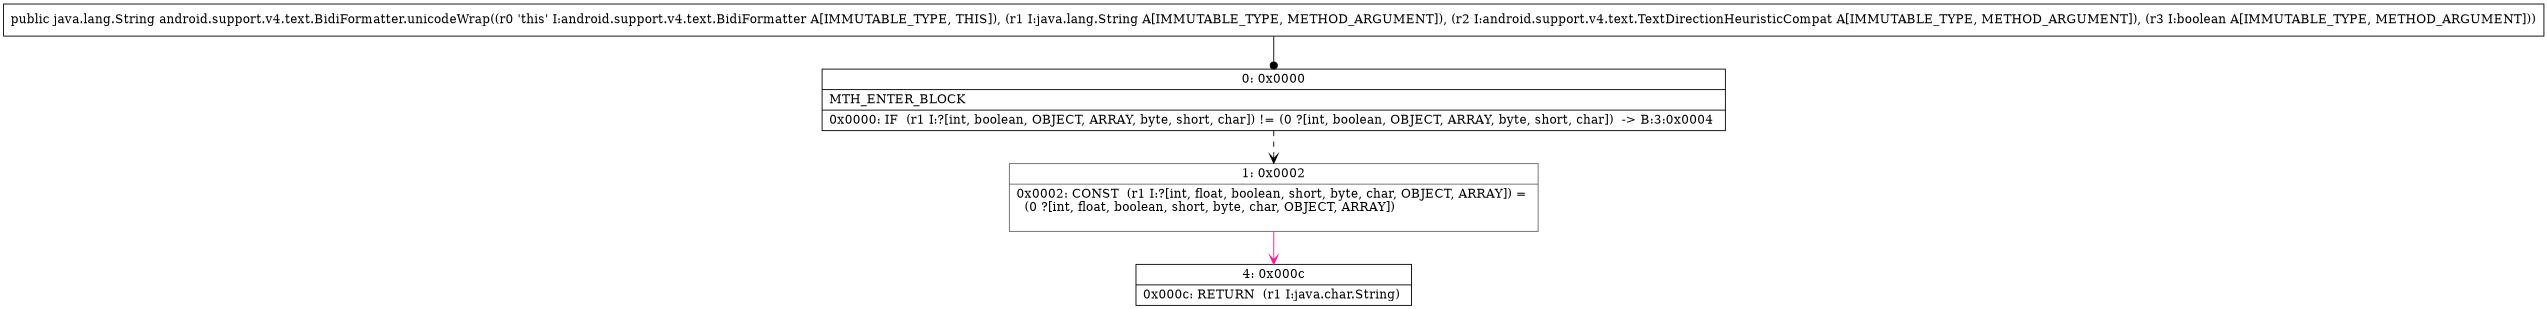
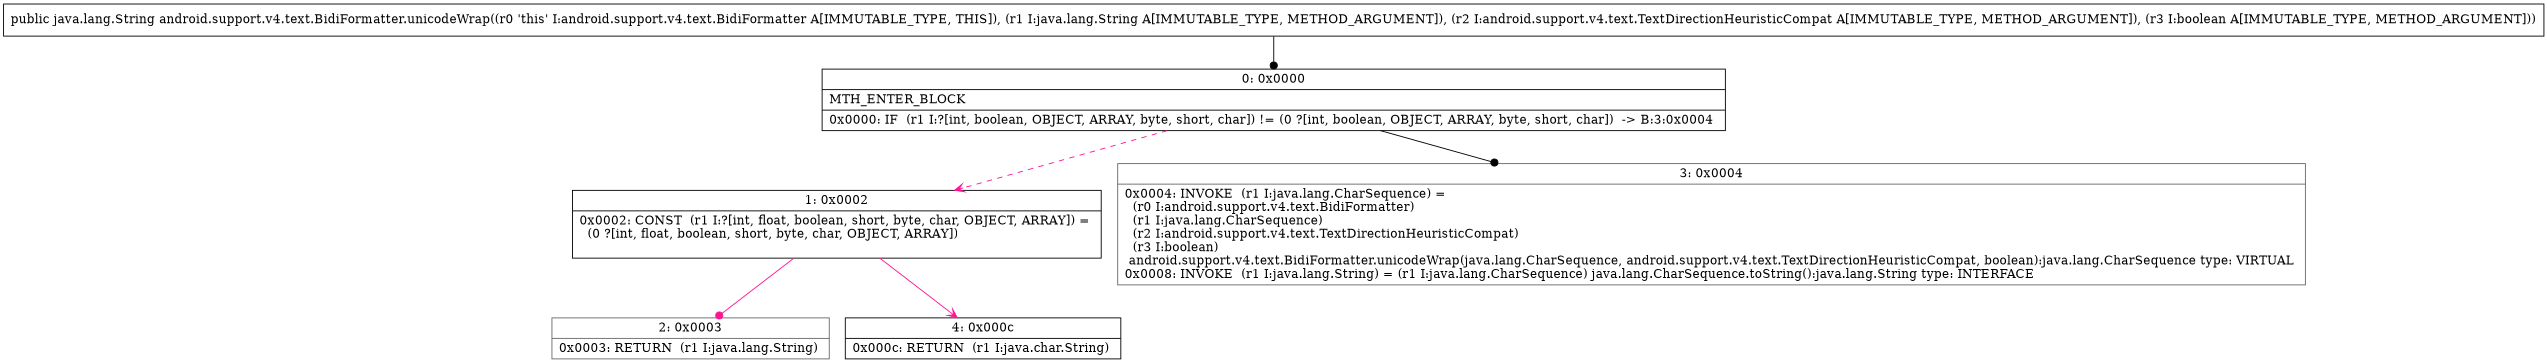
edge "0: 0x0000" -> "1: 0x0002": color black -> deeppink
node "1: 0x0002": color gray40 -> black
node "3: 0x0004": added
node "2: 0x0003": added
